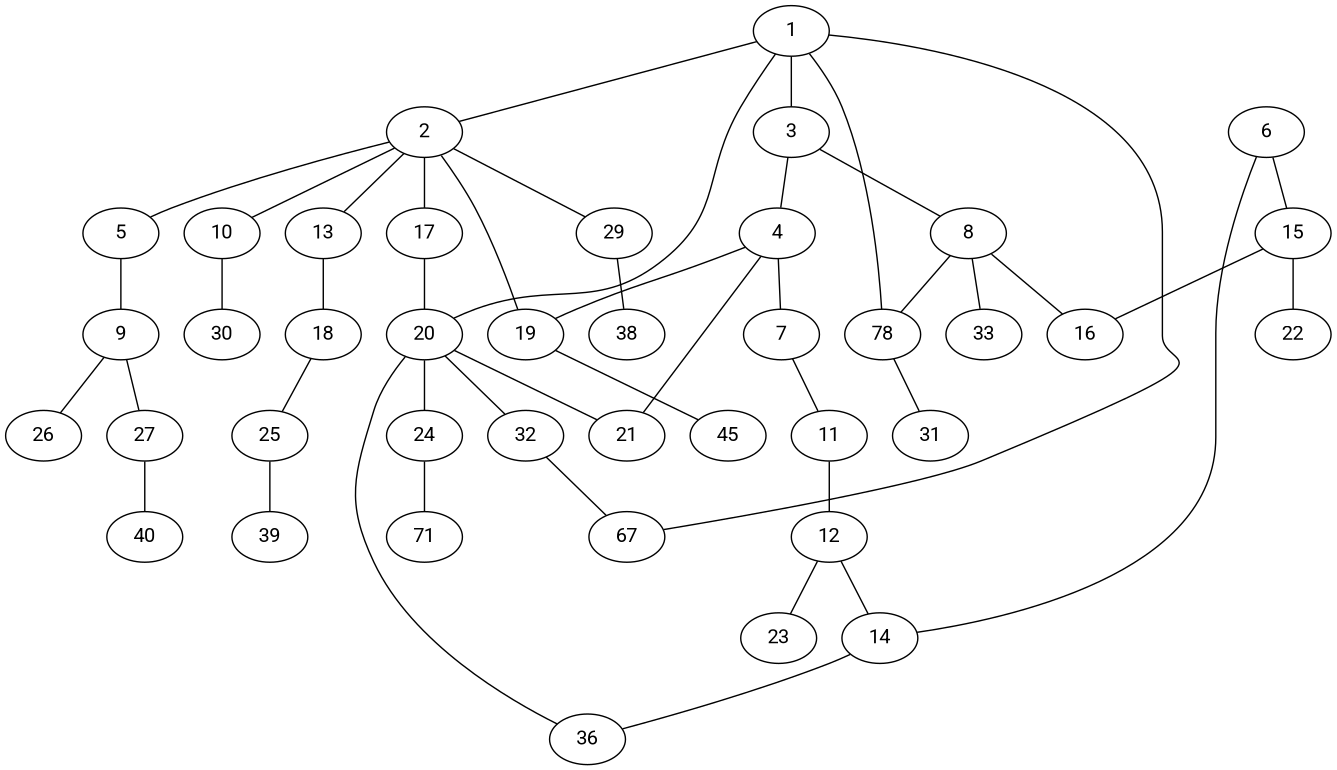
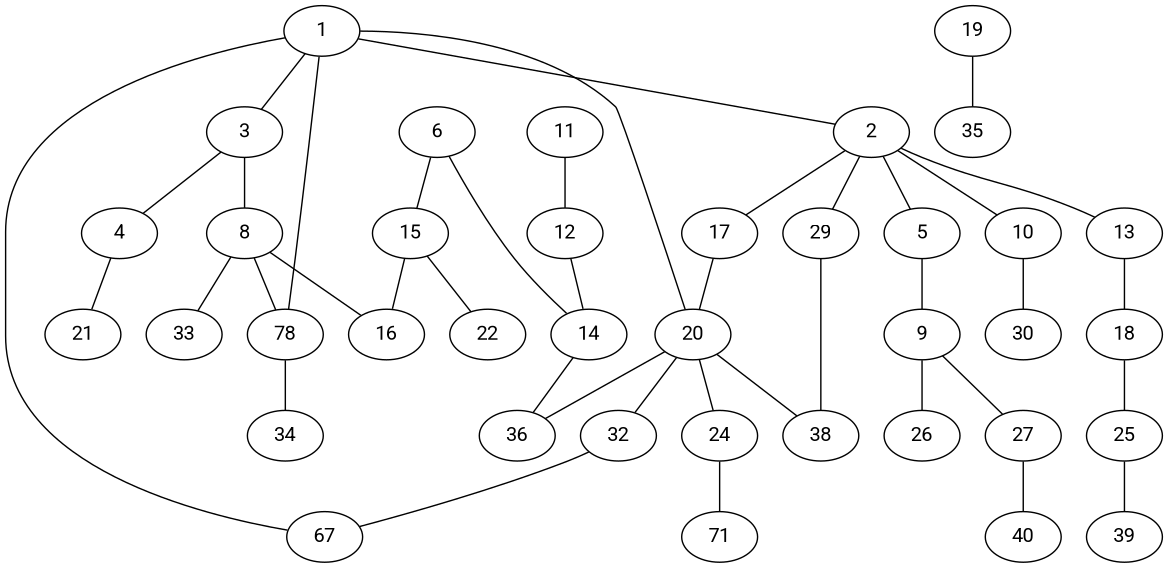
edge "2" -- "19": removed
edge "4" -- "19": removed
node "7": removed
edge "20" -- "21": now "20" -- "38"
node "45": label "45" -> "35"
node "31": label "31" -> "34"
node "23": removed
